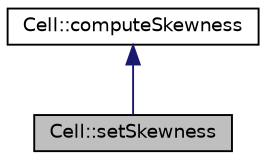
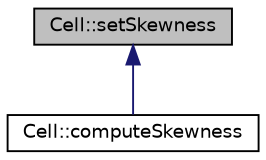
edge "Cell::setSkewness" -> "Cell::computeSkewness": reversed
